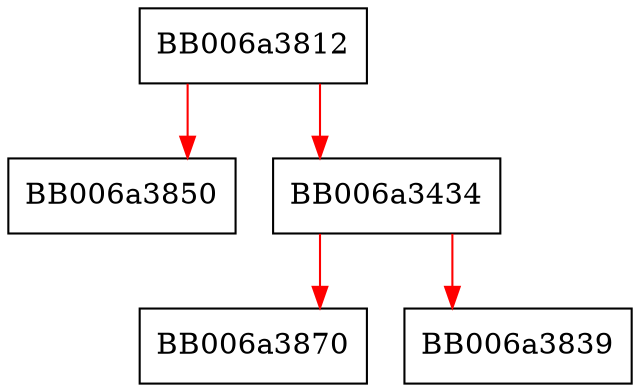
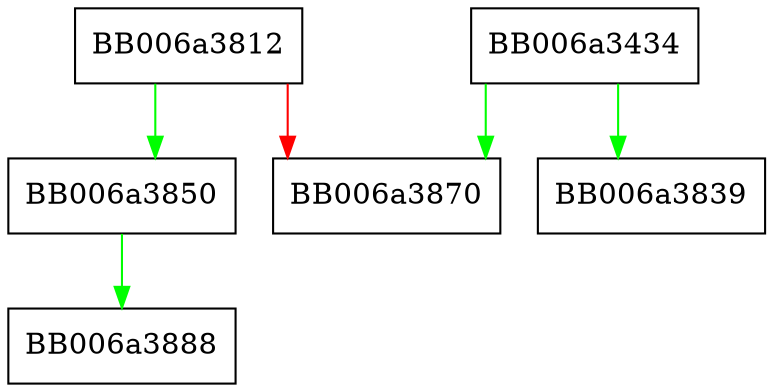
edge "BB006a3812" -> "BB006a3850": color red -> green
edge "BB006a3812" -> "BB006a3434": now "BB006a3812" -> "BB006a3870"
edge "BB006a3434" -> "BB006a3870": color red -> green
edge "BB006a3434" -> "BB006a3839": color red -> green
node "BB006a3888": added
